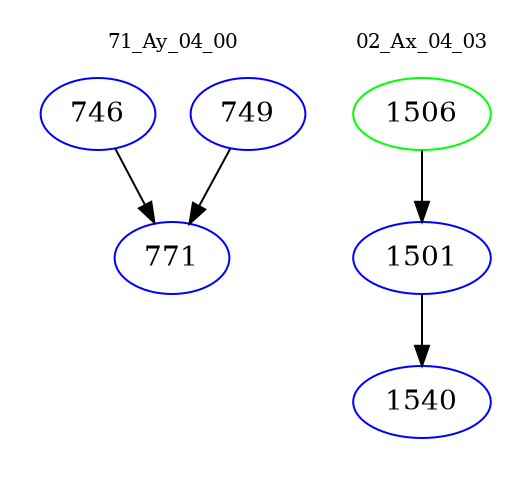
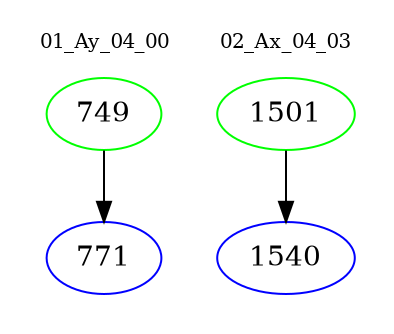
cluster "71_Ay_04_00": label "71_Ay_04_00" -> "01_Ay_04_00"
node "746": removed
node "749": color blue -> green
node "1506": removed
node "1501": color blue -> green
